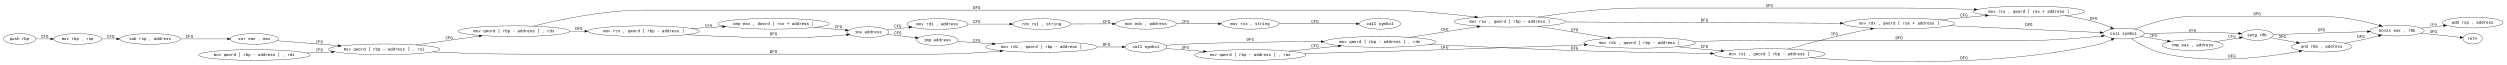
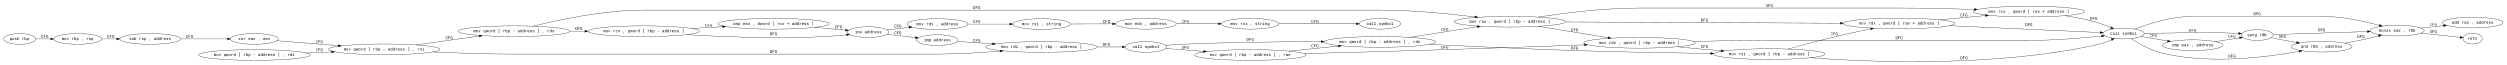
node "rdx rsi , string": label "rdx rsi , string" -> "mov rsi , string"
